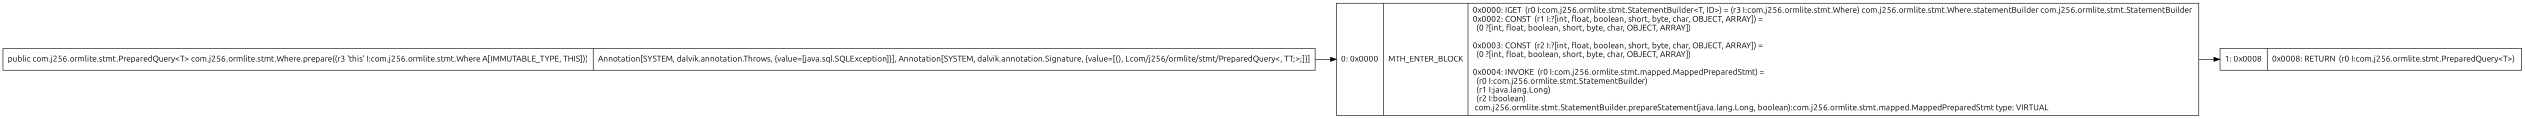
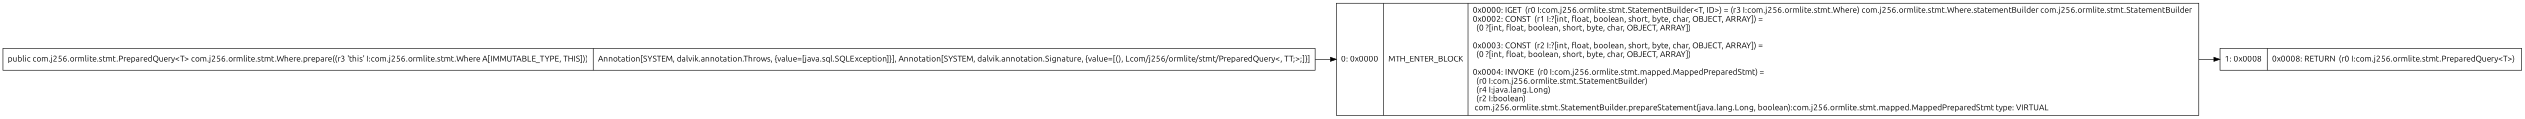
node "0: 0x0000": text "(r1 I:java.lang.Long)" -> "(r4 I:java.lang.Long)"
